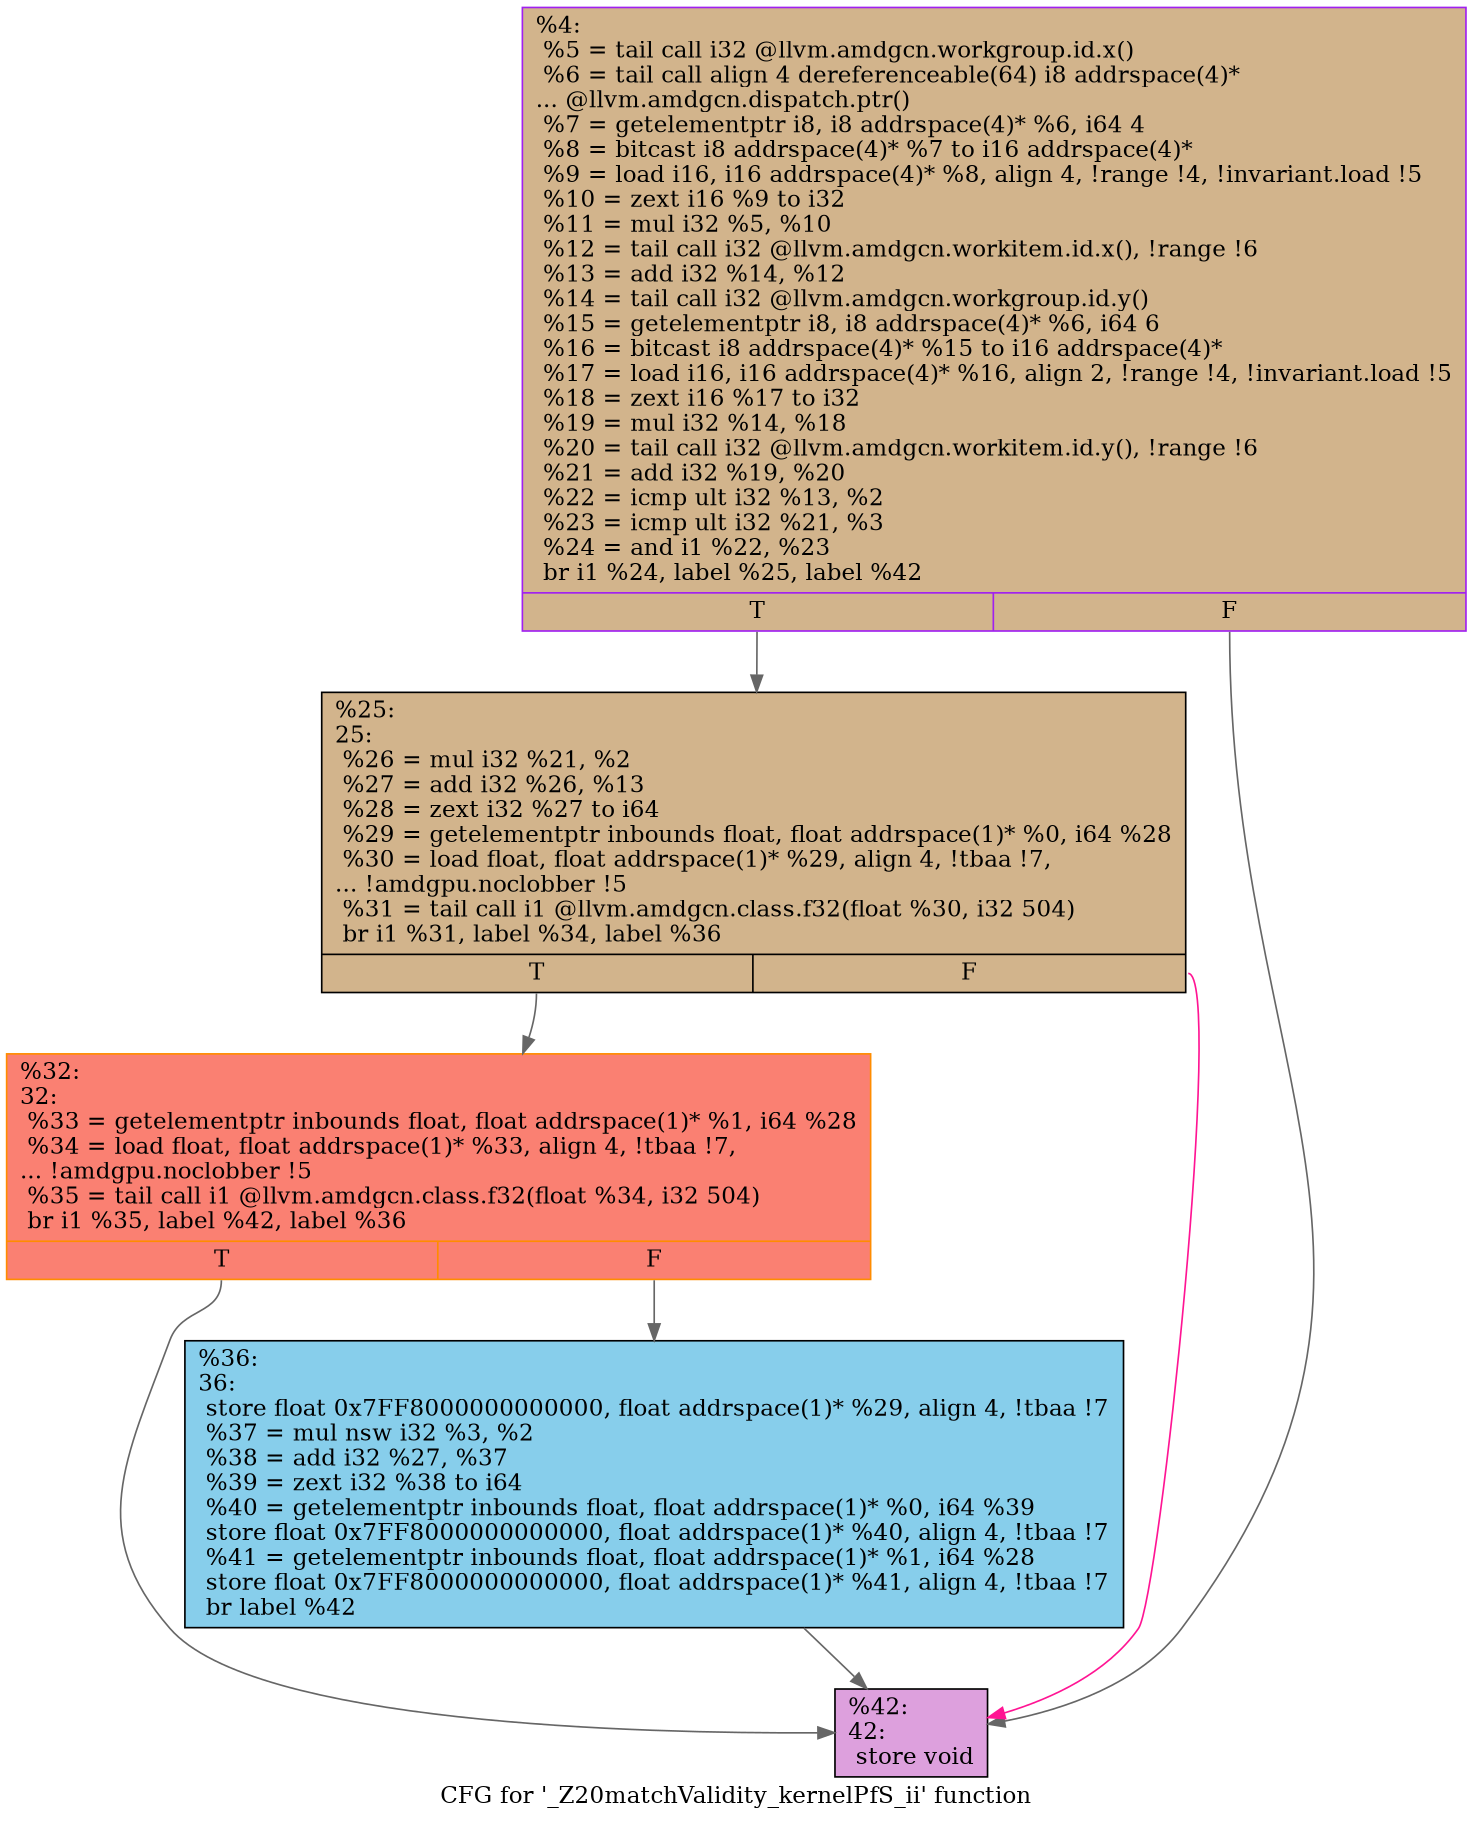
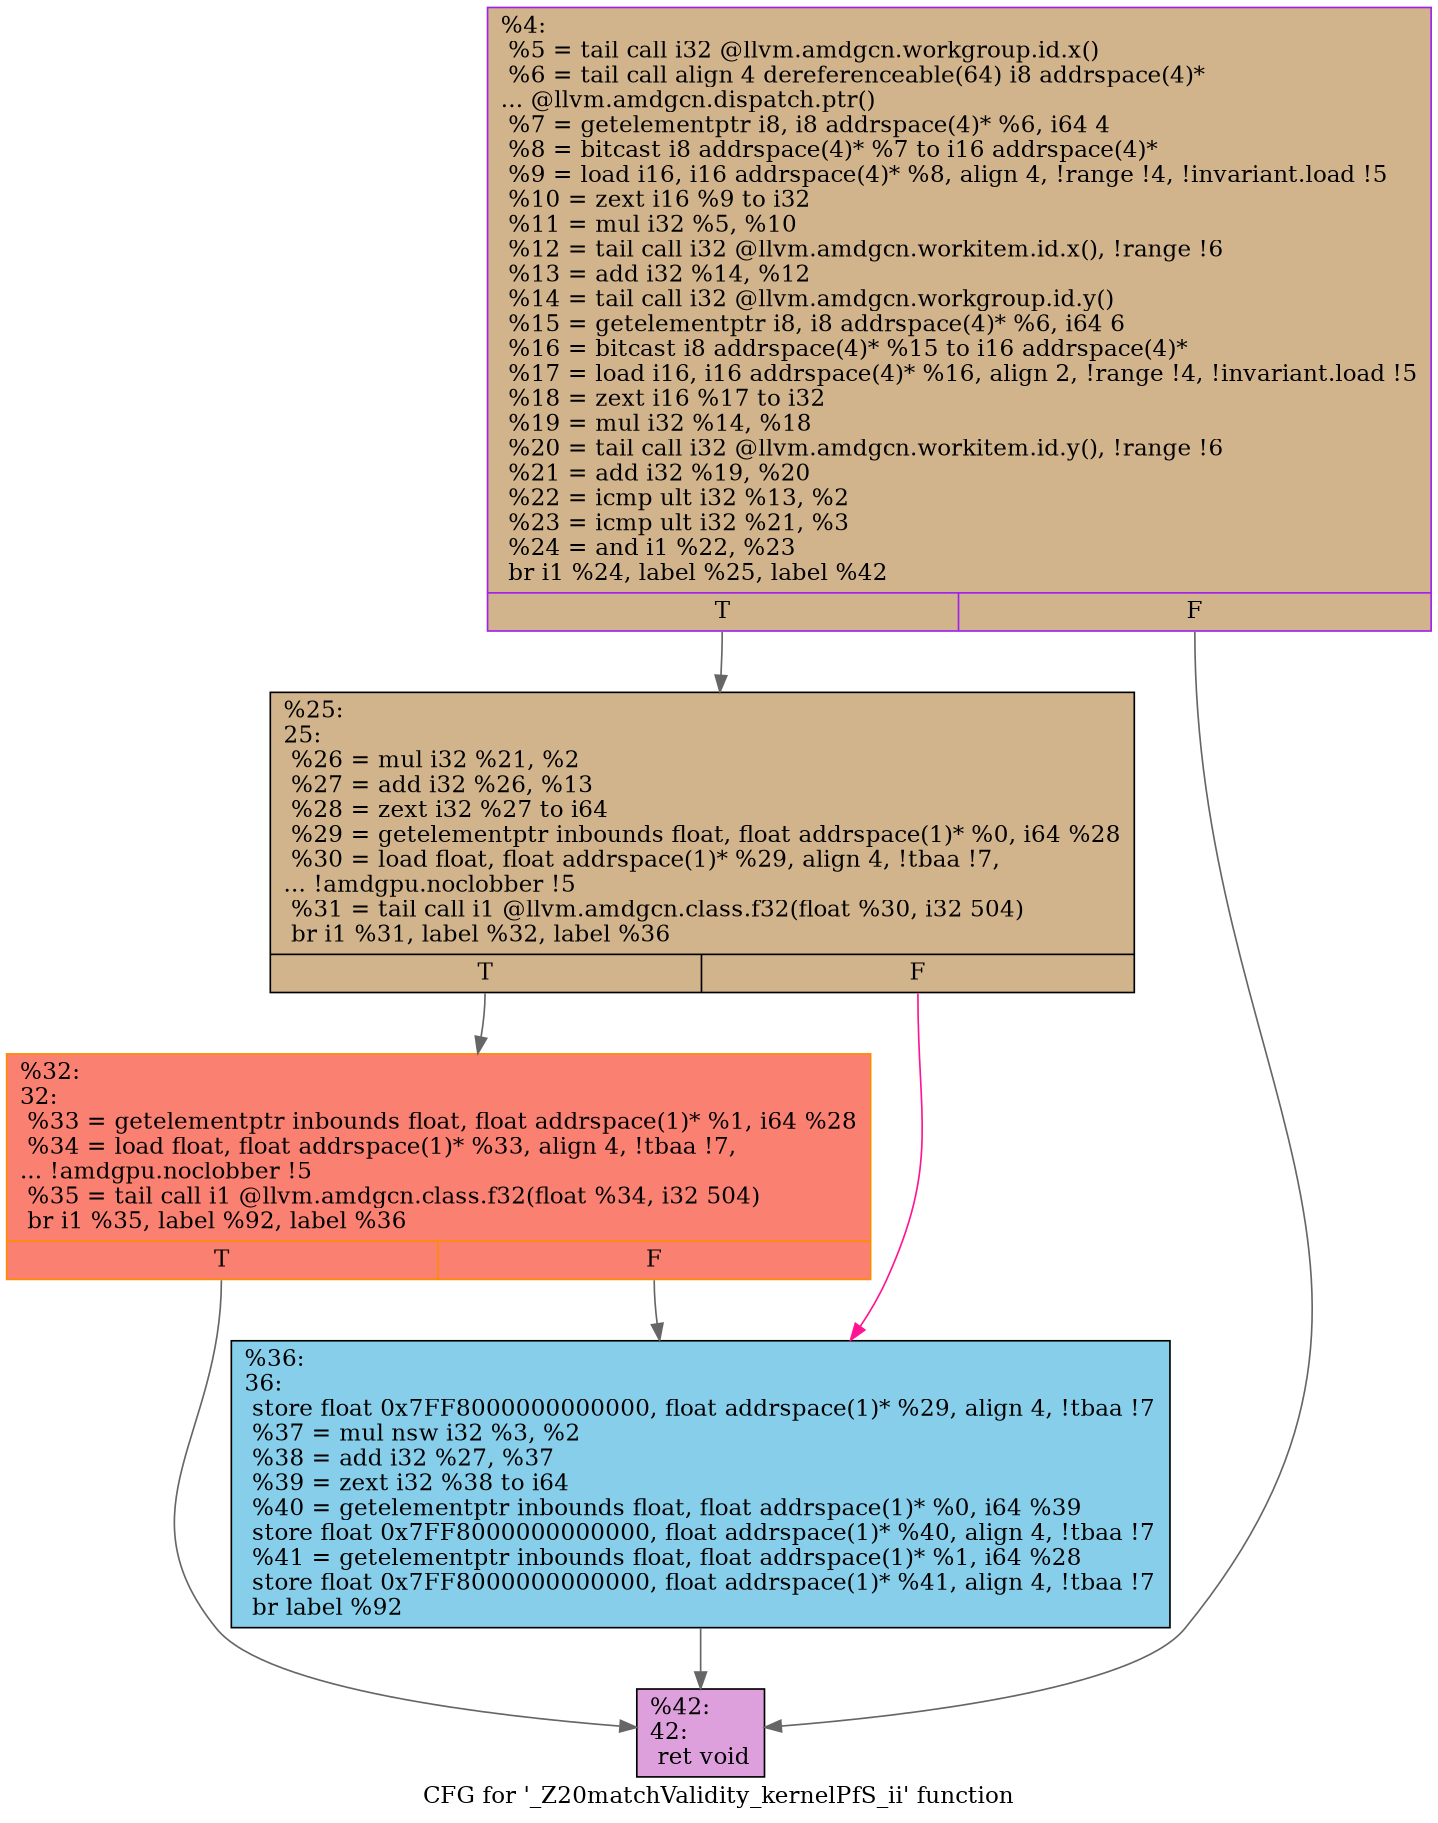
node "%25:": text "br i1 %31, label %34, label %36" -> "br i1 %31, label %32, label %36"
node "%32:": text "br i1 %35, label %42, label %36" -> "br i1 %35, label %92, label %36"
edge "%25:" -> "%42:": now "%25:" -> "%36:"
node "%36:": text "br label %42" -> "br label %92"
node "%42:": text "store void" -> "ret void"
